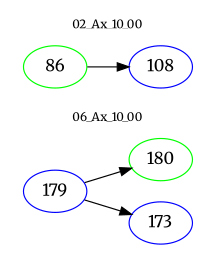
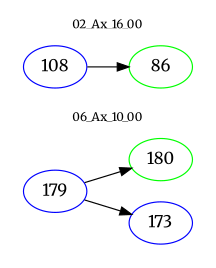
cluster "02_Ax_10_00": label "02_Ax_10_00" -> "02_Ax_16_00"
edge "86" -> "108": reversed
